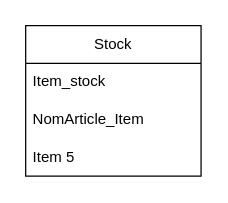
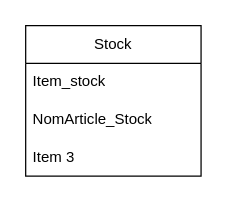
node "NomArticle_Item": label "NomArticle_Item" -> "NomArticle_Stock"
node "Item 5": label "Item 5" -> "Item 3"
